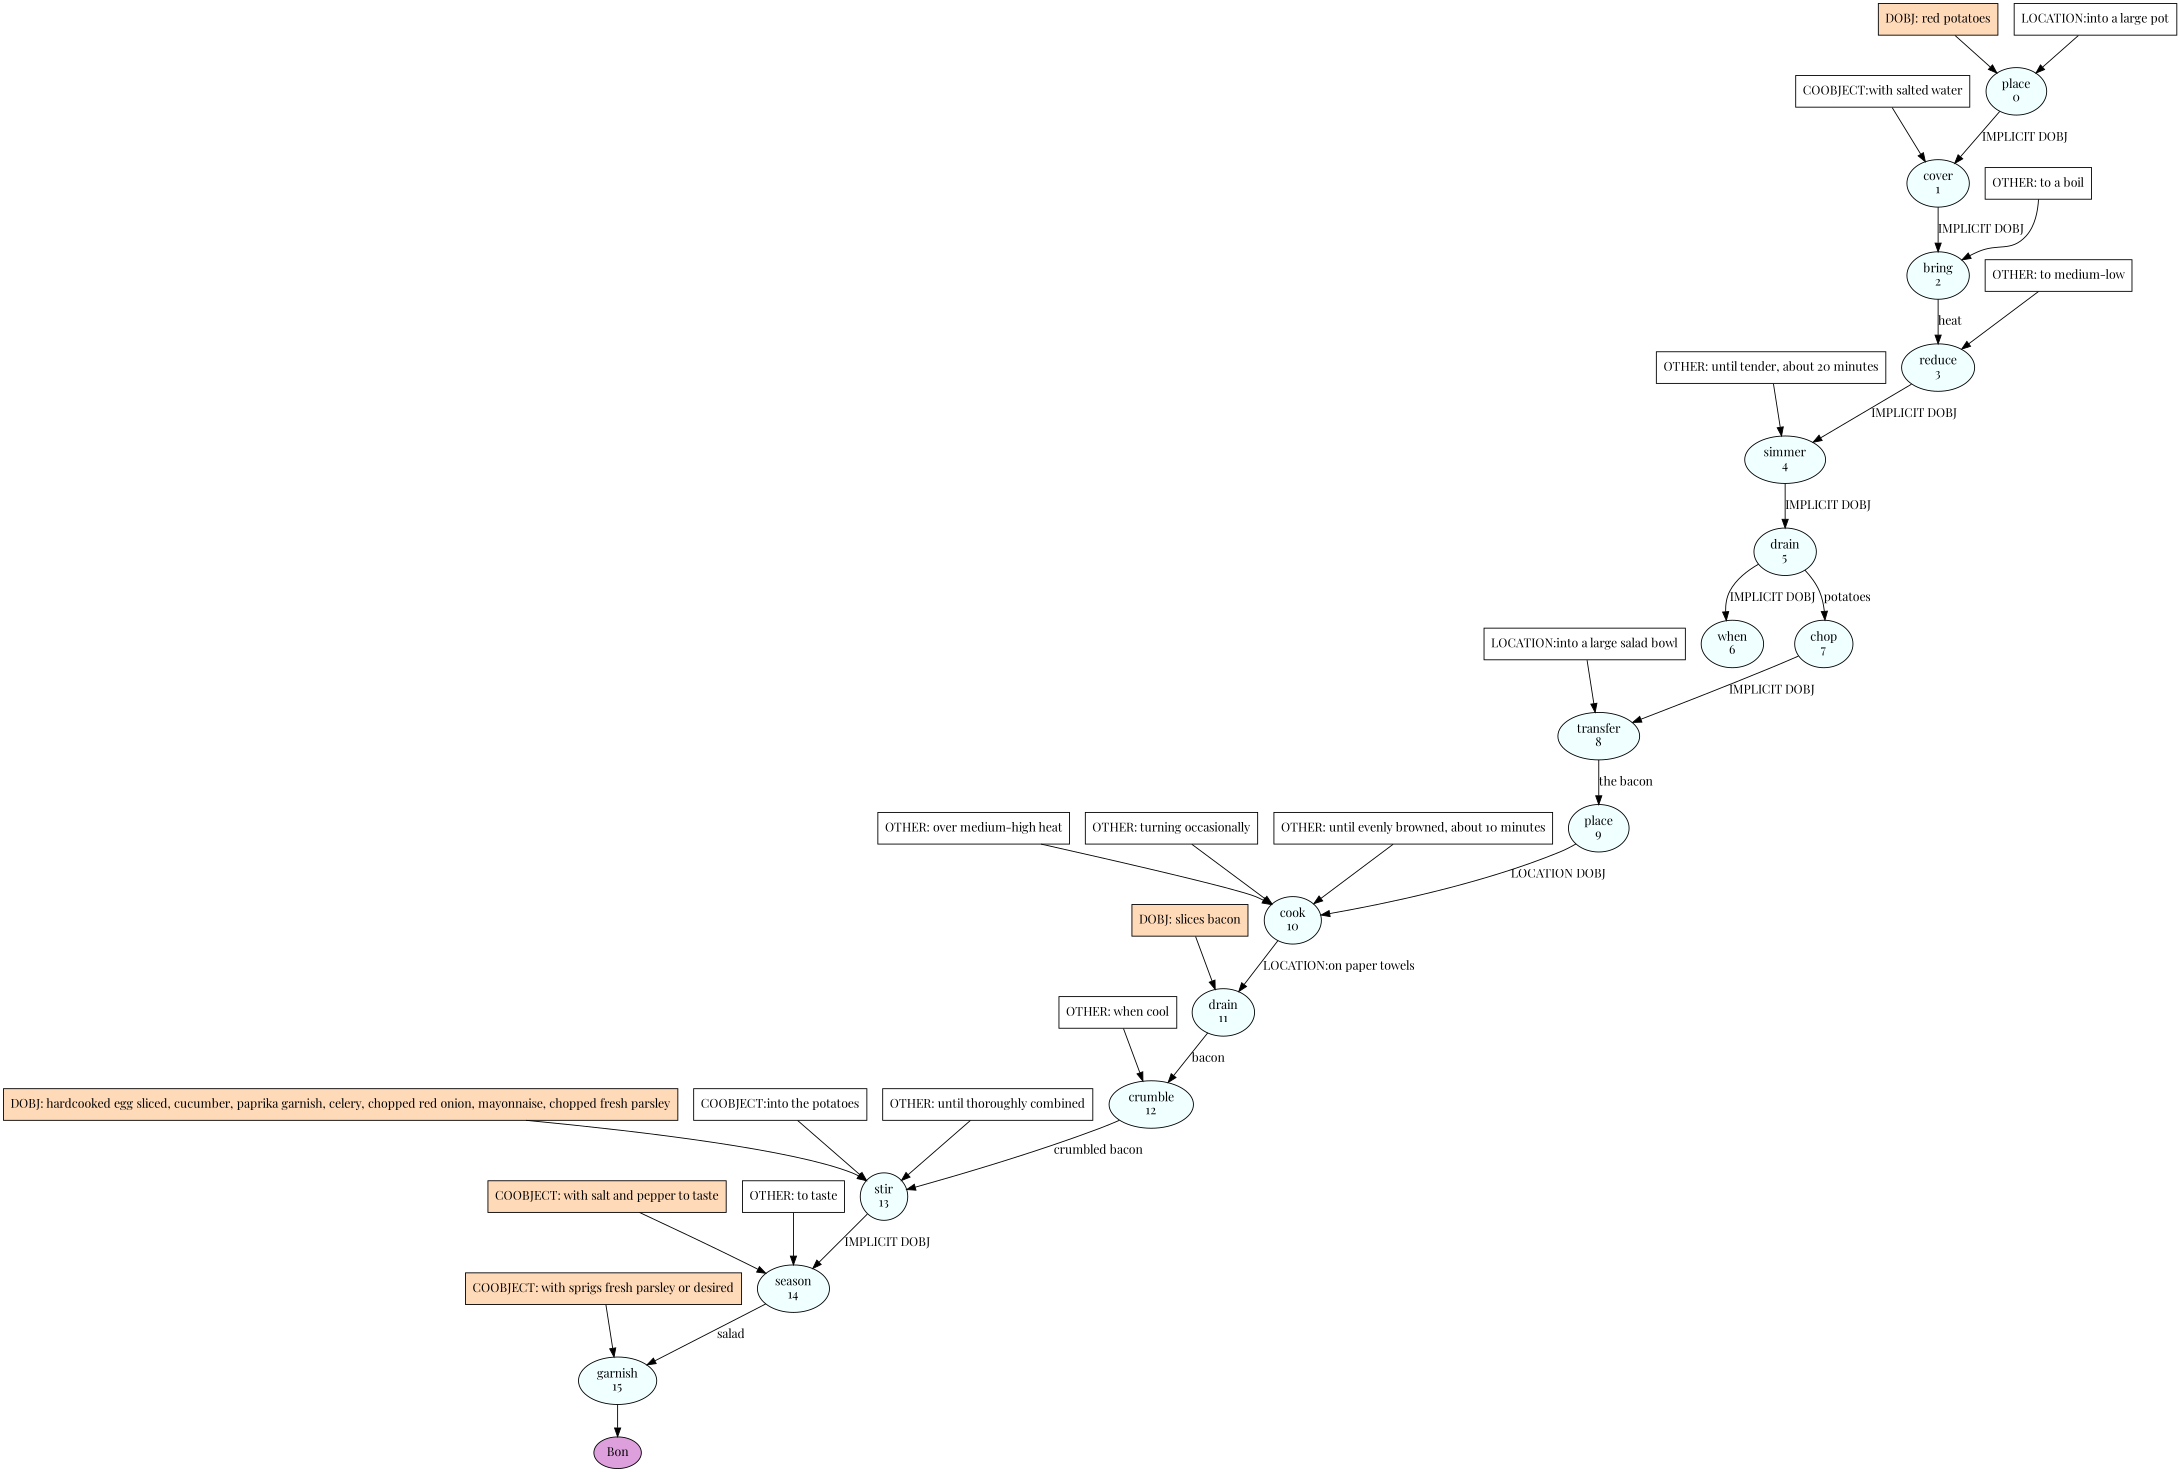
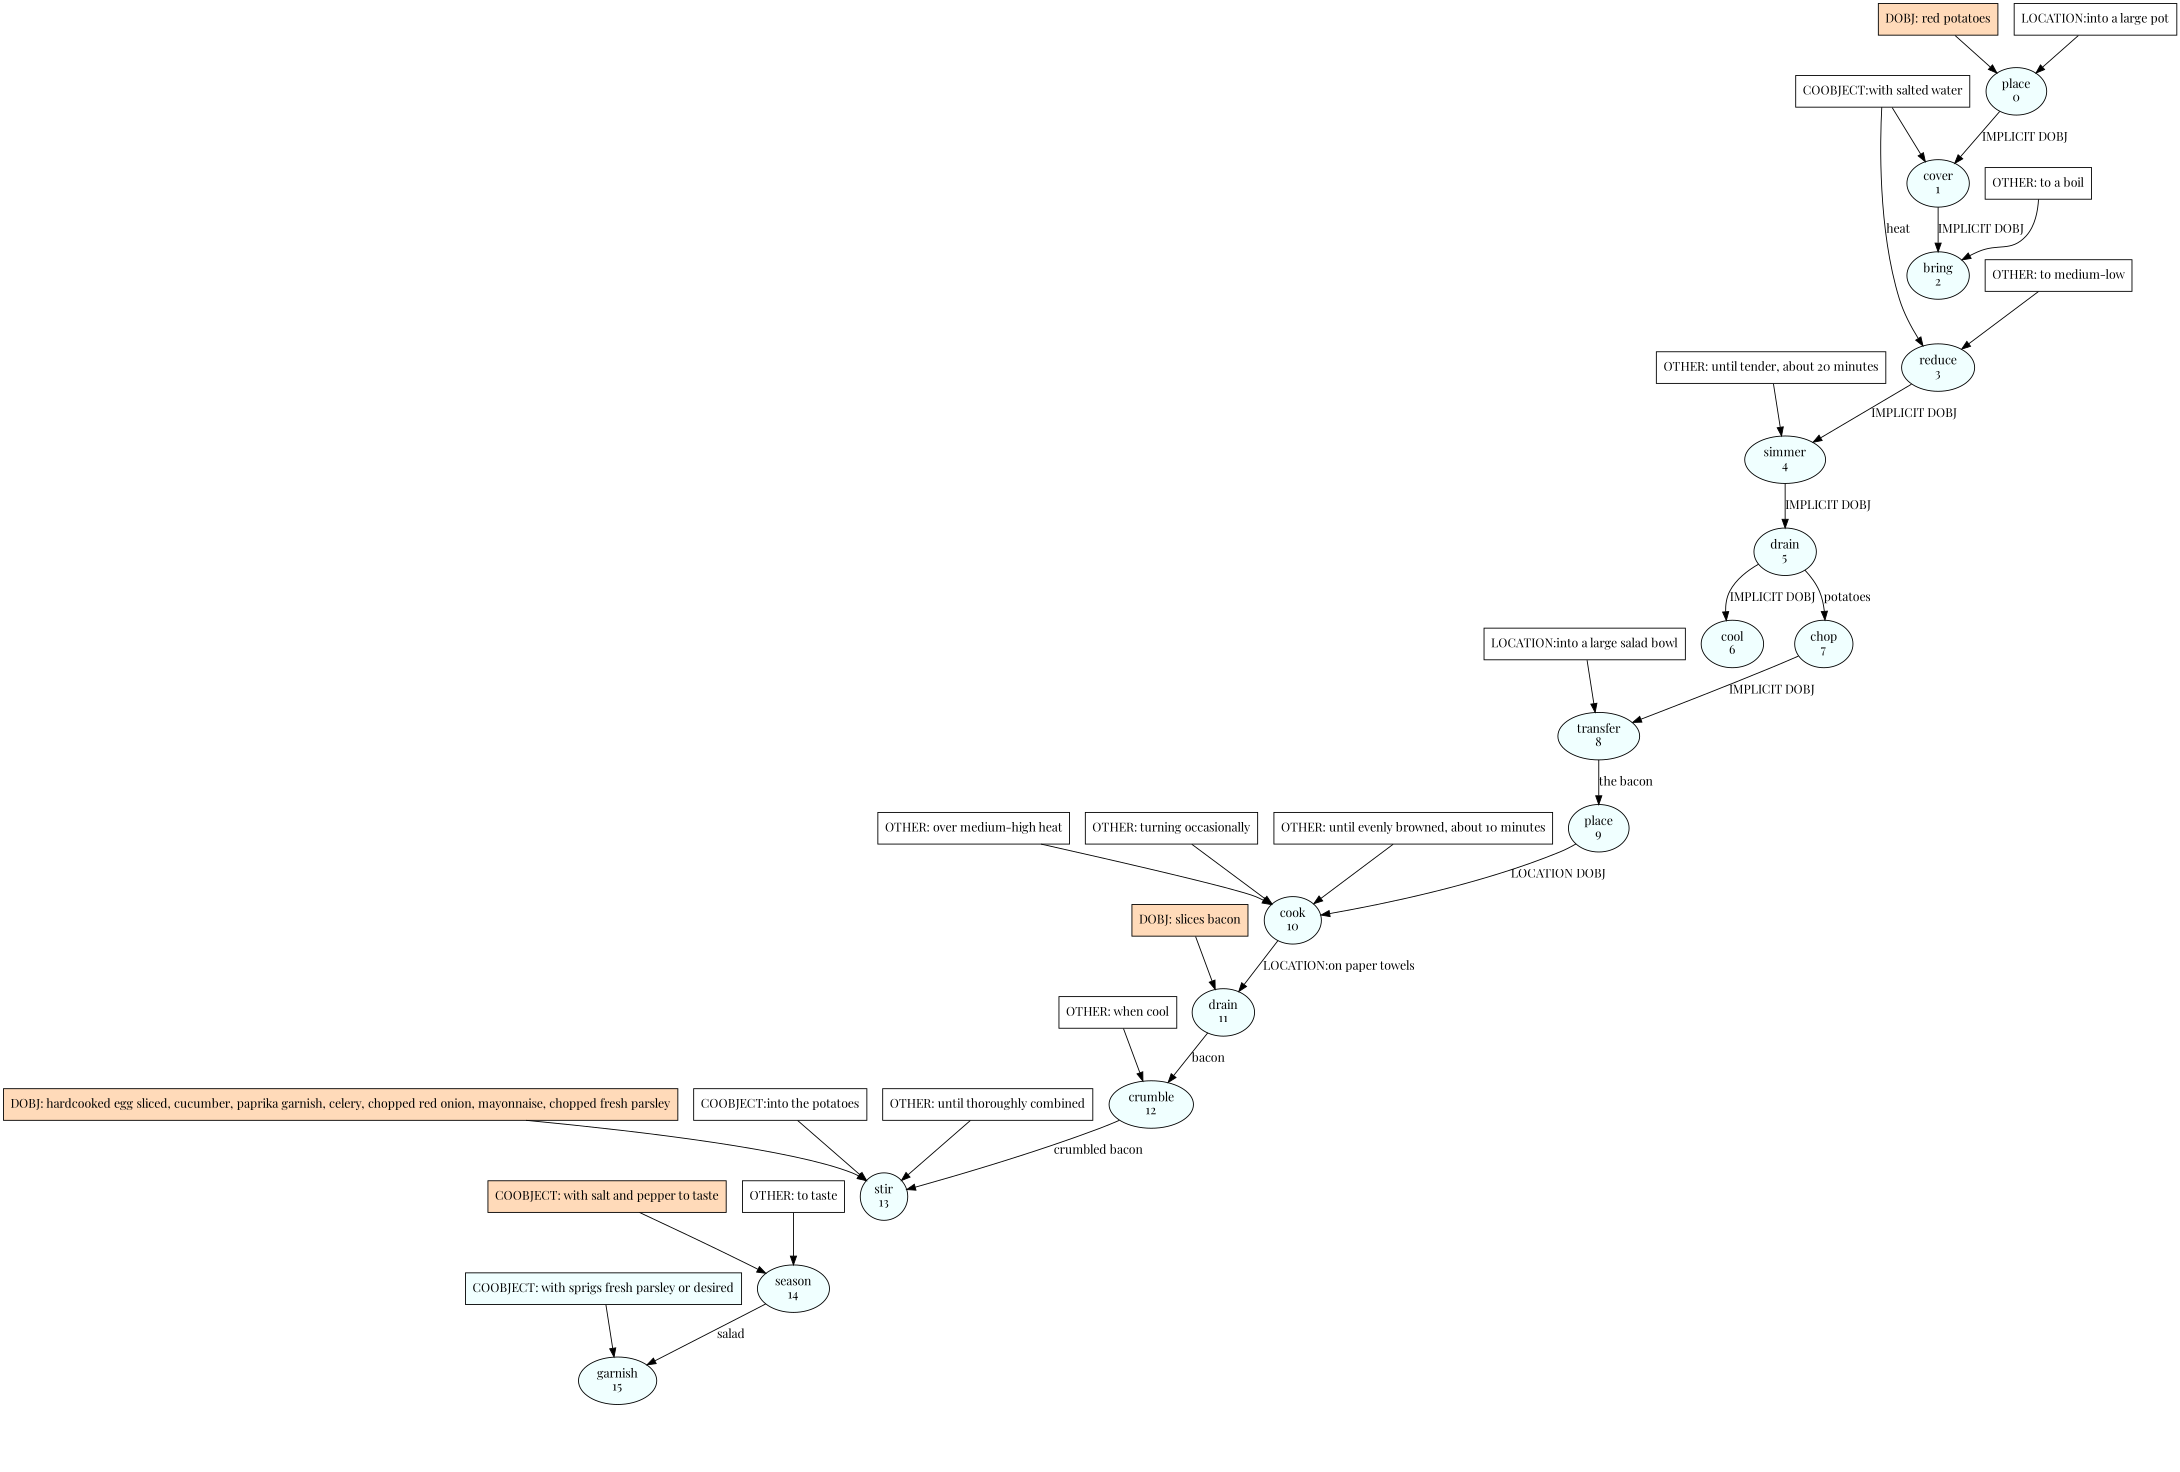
edge "bring 2" -> "reduce 3": now "COOBJECT:with salted water" -> "reduce 3"
node "when 6": label "when 6" -> "cool 6"
edge "stir 13" -> "season 14": removed, label "IMPLICIT DOBJ"
node "COOBJECT: with sprigs fresh parsley or desired": fillcolor peachpuff -> azure
node "Bon": removed
